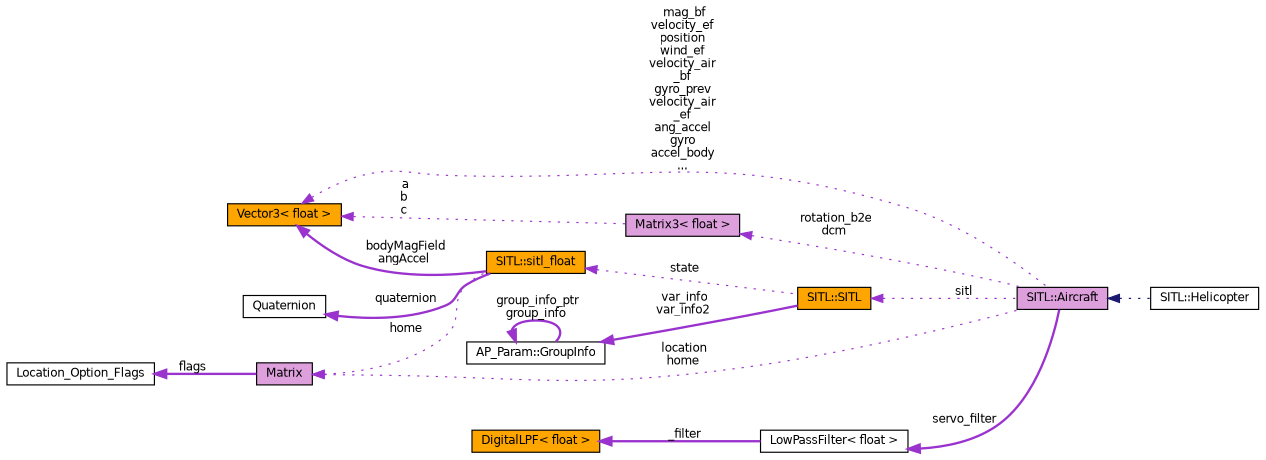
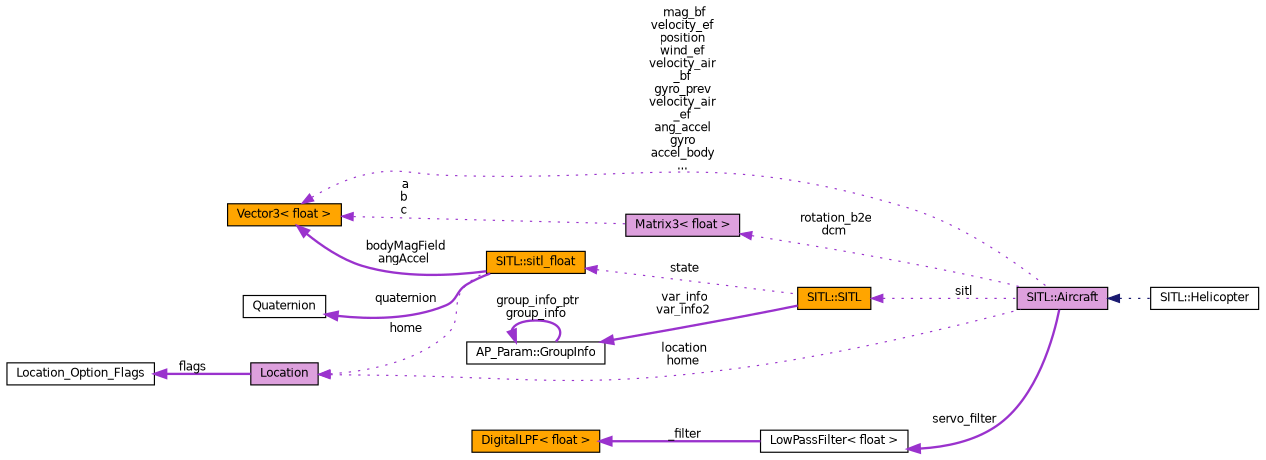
node "Matrix": label "Matrix" -> "Location"
